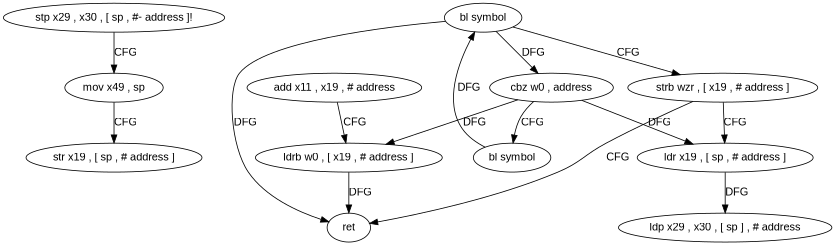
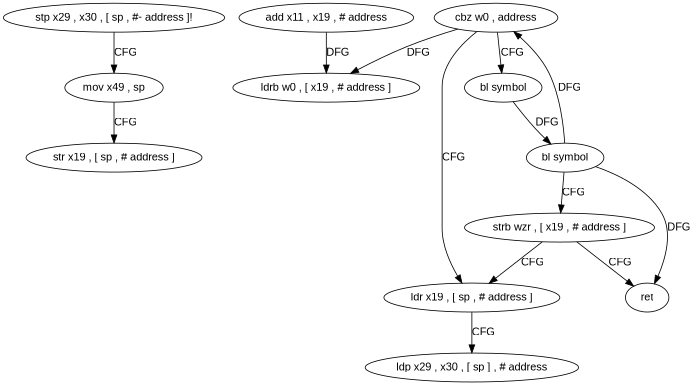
edge "add x11 , x19 , # address" -> "ldrb w0 , [ x19 , # address ]": label "CFG" -> "DFG"
edge "cbz w0 , address" -> "ldr x19 , [ sp , # address ]": label "DFG" -> "CFG"
edge "ldrb w0 , [ x19 , # address ]" -> "ret": removed, label "DFG"
edge "ldr x19 , [ sp , # address ]" -> "ldp x29 , x30 , [ sp ] , # address": label "DFG" -> "CFG"
